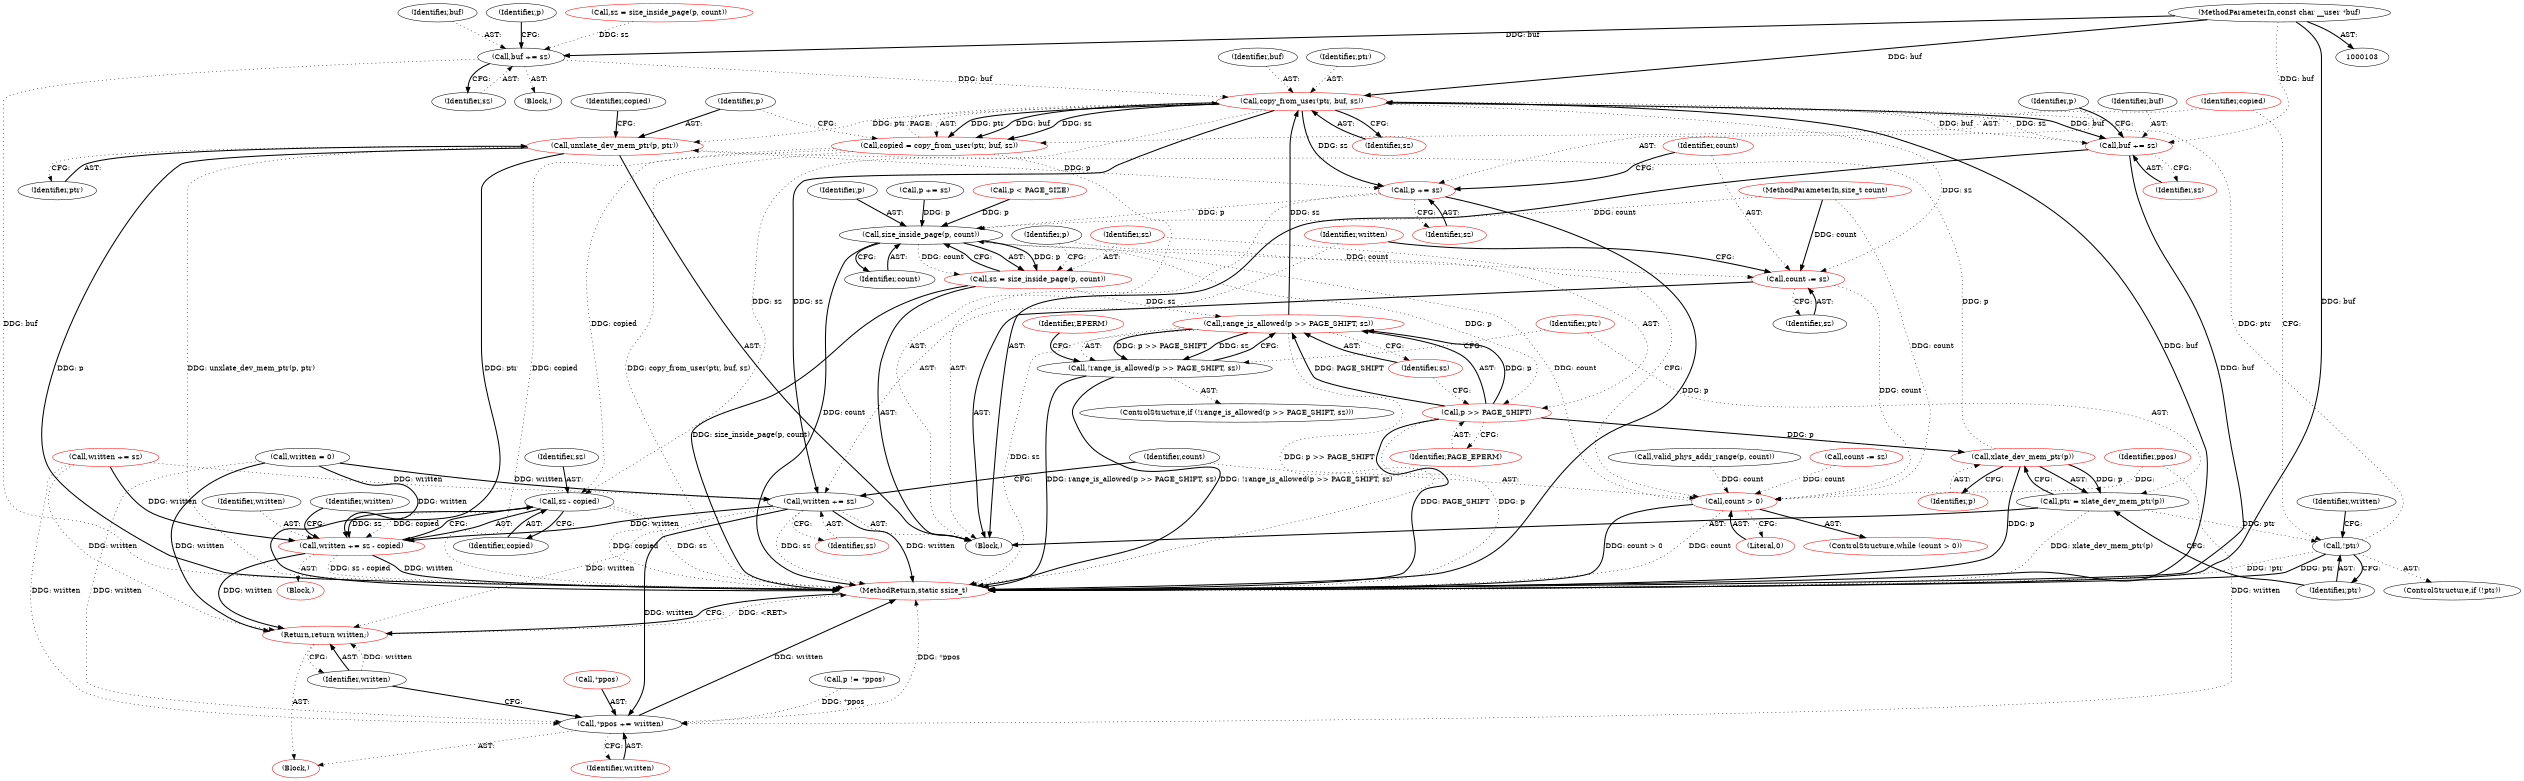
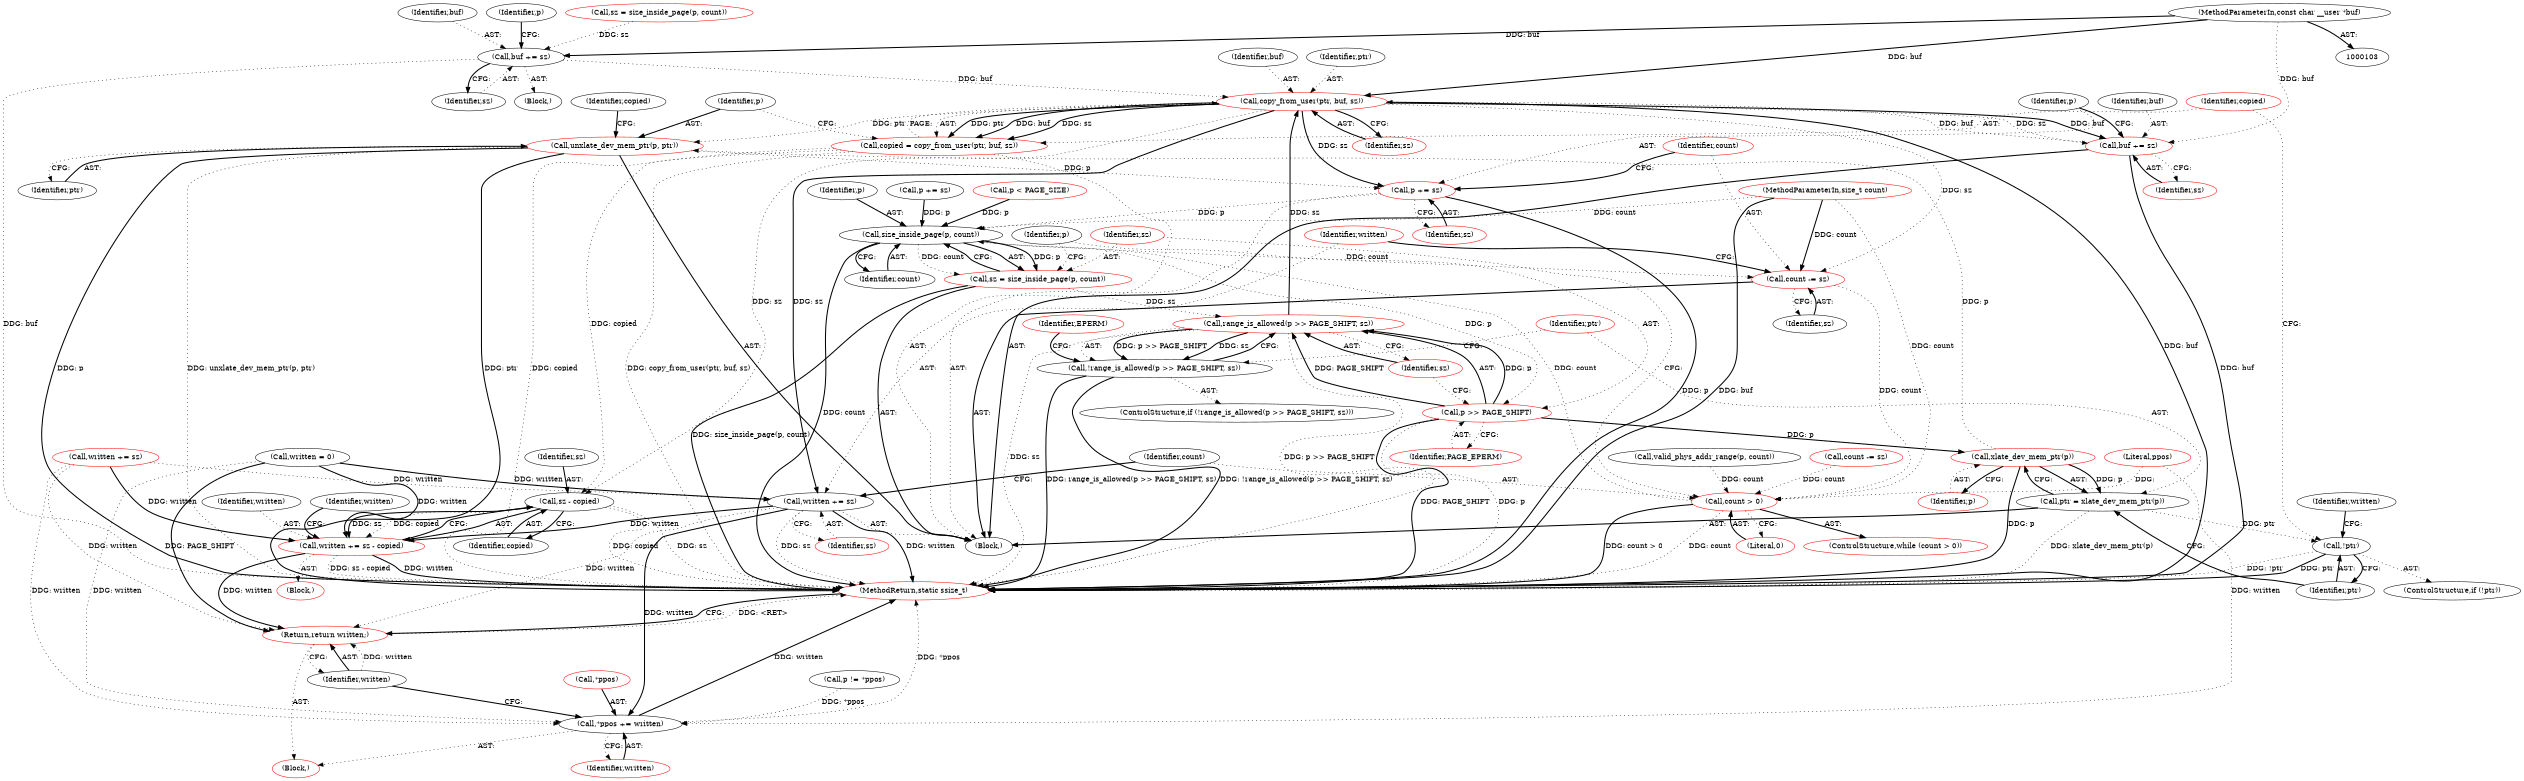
edge "(Call,!ptr)" -> "(Call,copy_from_user(ptr, buf, sz))": removed, label "DDG: ptr"
node "(Identifier,ppos)": label "(Identifier,ppos)" -> "(Literal,ppos)"
edge "(MethodParameterIn,const char __user *buf)" -> "(MethodReturn,static ssize_t)": now "(MethodParameterIn,size_t count)" -> "(MethodReturn,static ssize_t)"
edge "(Call,written = 0)" -> "(Return,return written;)": label "DDG: written" -> "DDG: PAGE_SHIFT"
